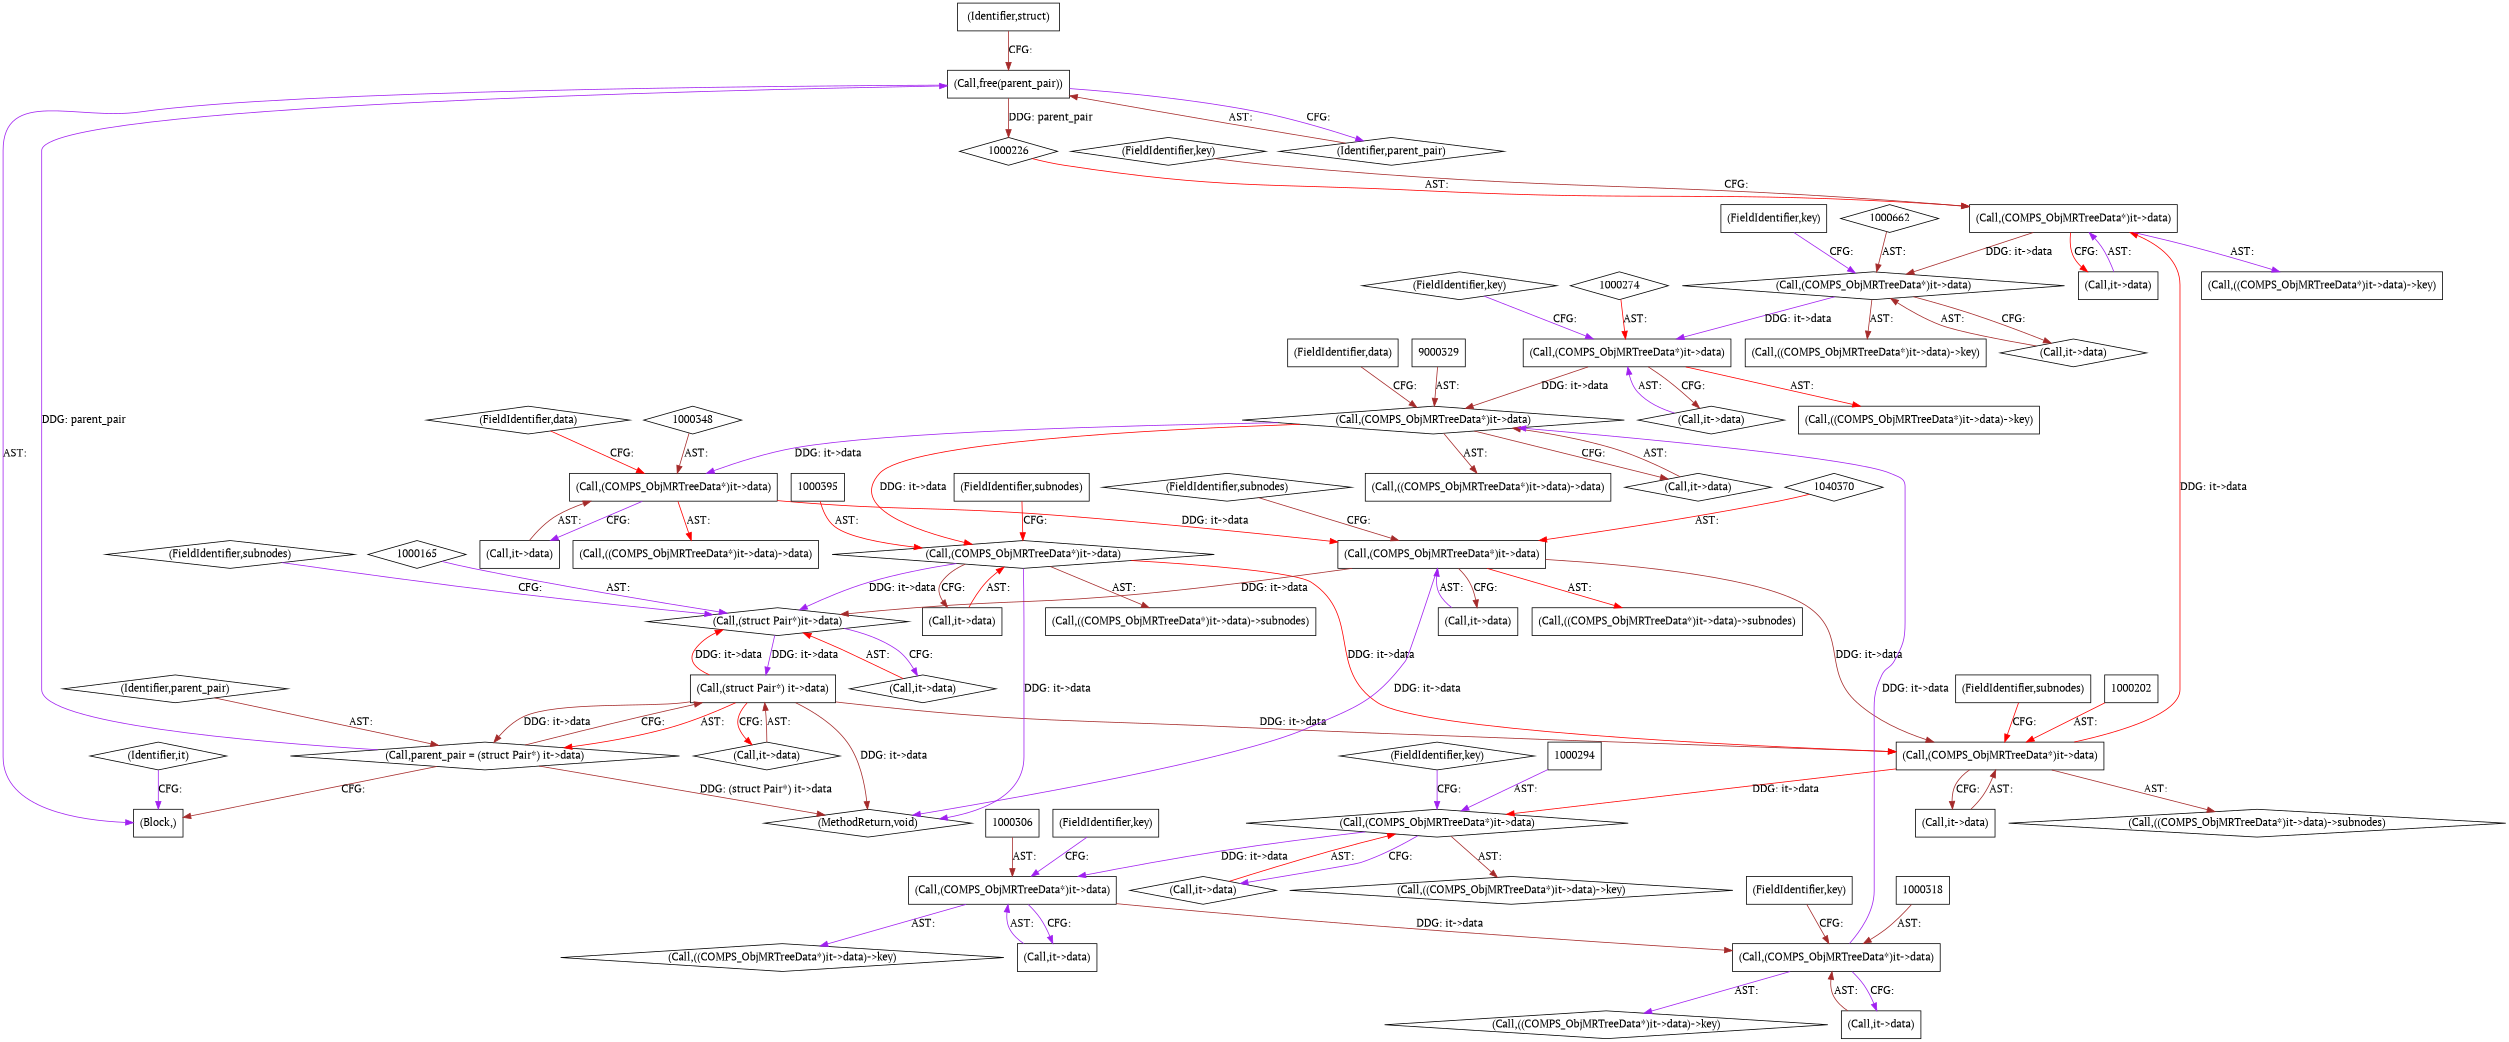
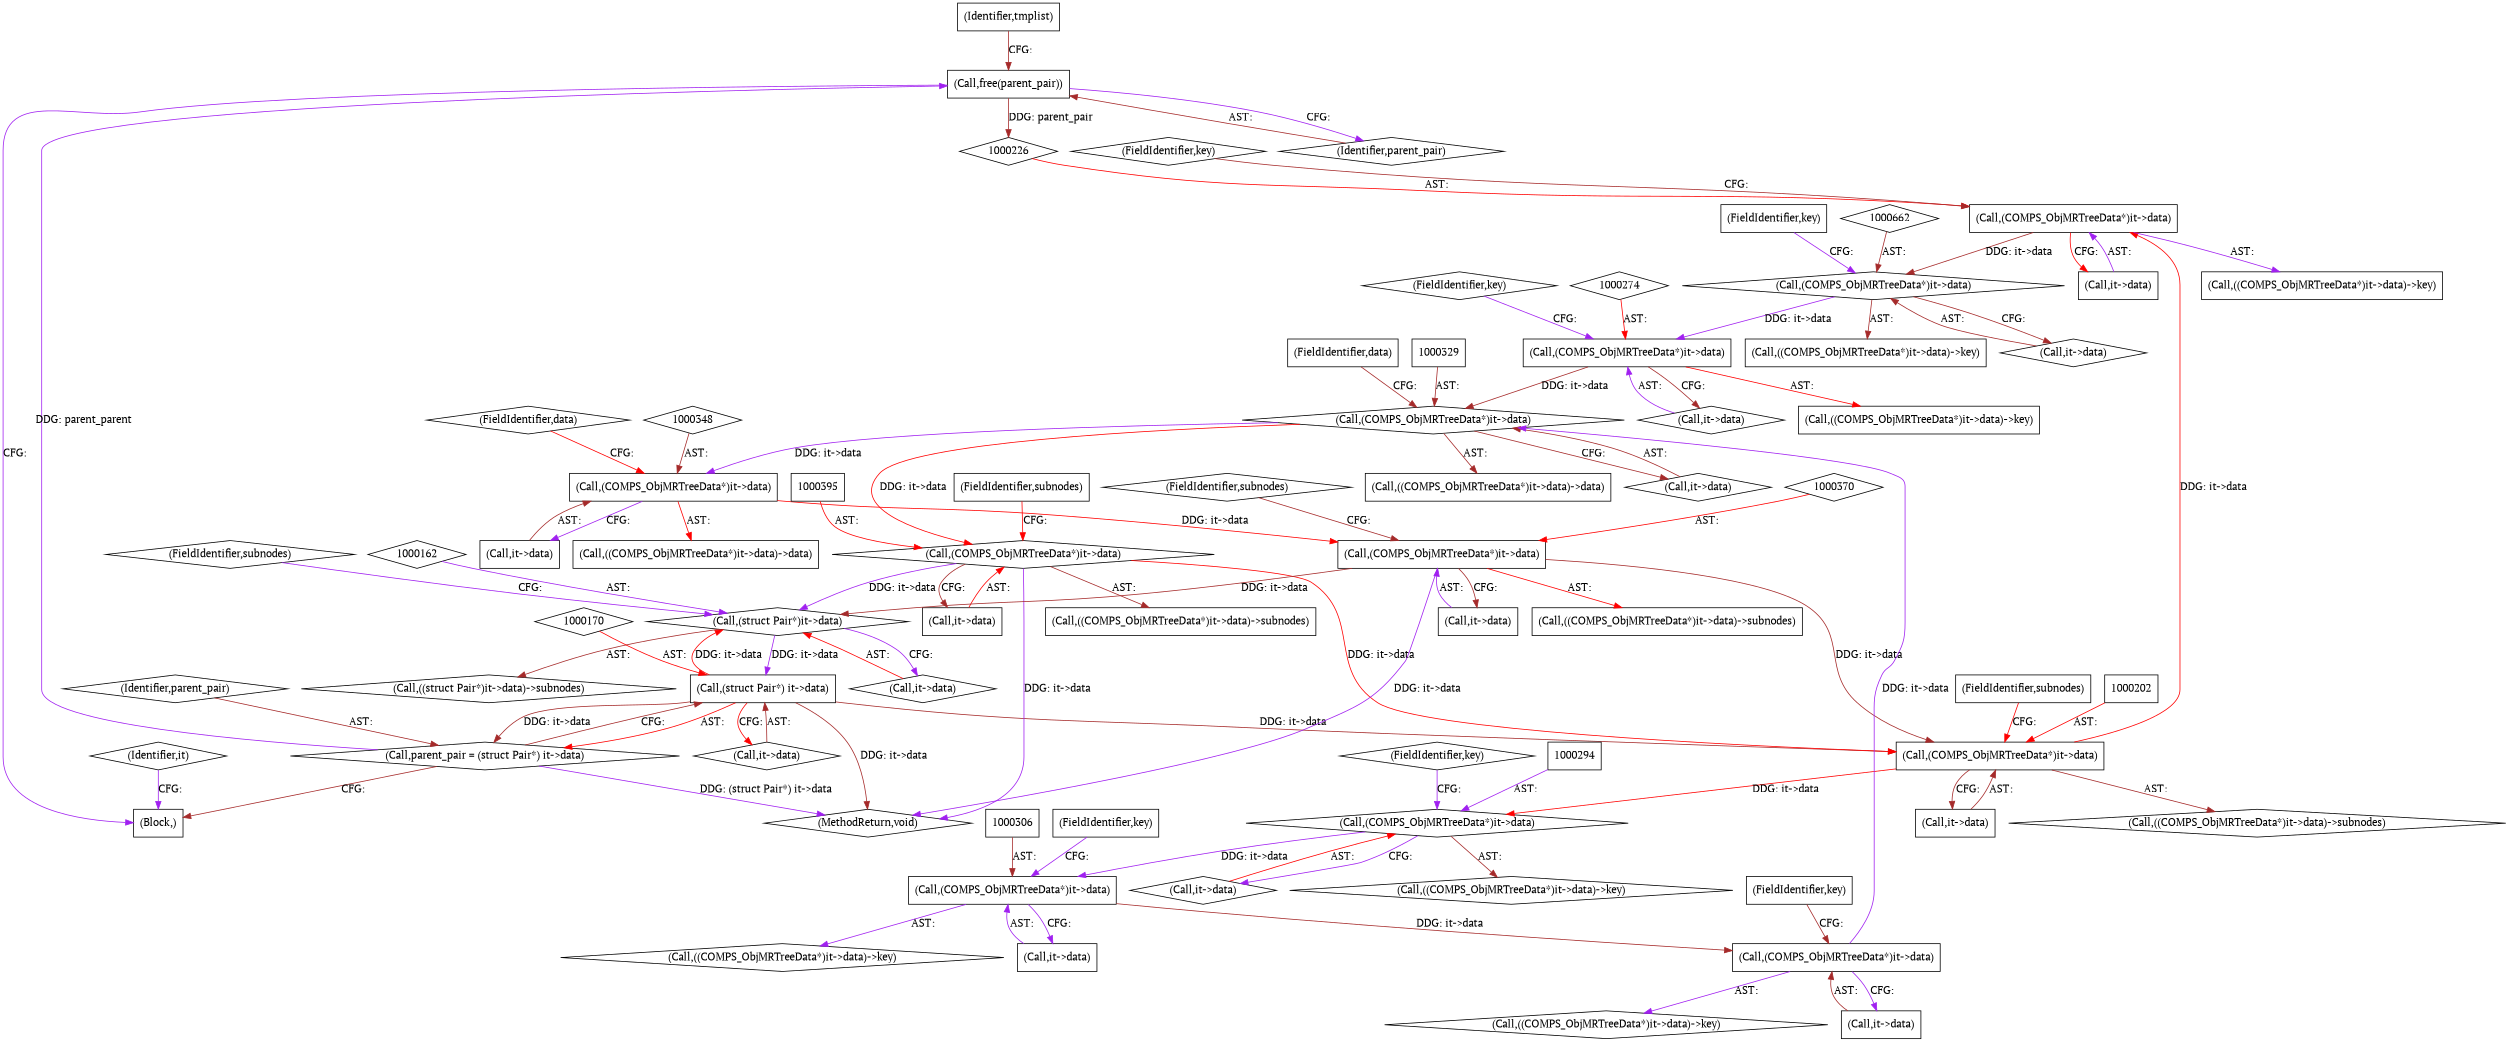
node "(Identifier,struct)": label "(Identifier,struct)" -> "(Identifier,tmplist)"
node "9000329": label "9000329" -> "1000329"
edge "(Call,parent_pair = (struct Pair*) it->data)" -> "(Call,free(parent_pair))": label "DDG: parent_pair" -> "DDG: parent_parent"
edge "(Call,free(parent_pair))" -> "(Block,)": label "AST: " -> "CFG: "
node "1040370": label "1040370" -> "1000370"
node "1000165": label "1000165" -> "1000162"
node "1000170": added
node "(Call,((struct Pair*)it->data)->subnodes)": added
edge "(Call,parent_pair = (struct Pair*) it->data)" -> "(MethodReturn,void)": color brown -> purple
node "1000318": removed
